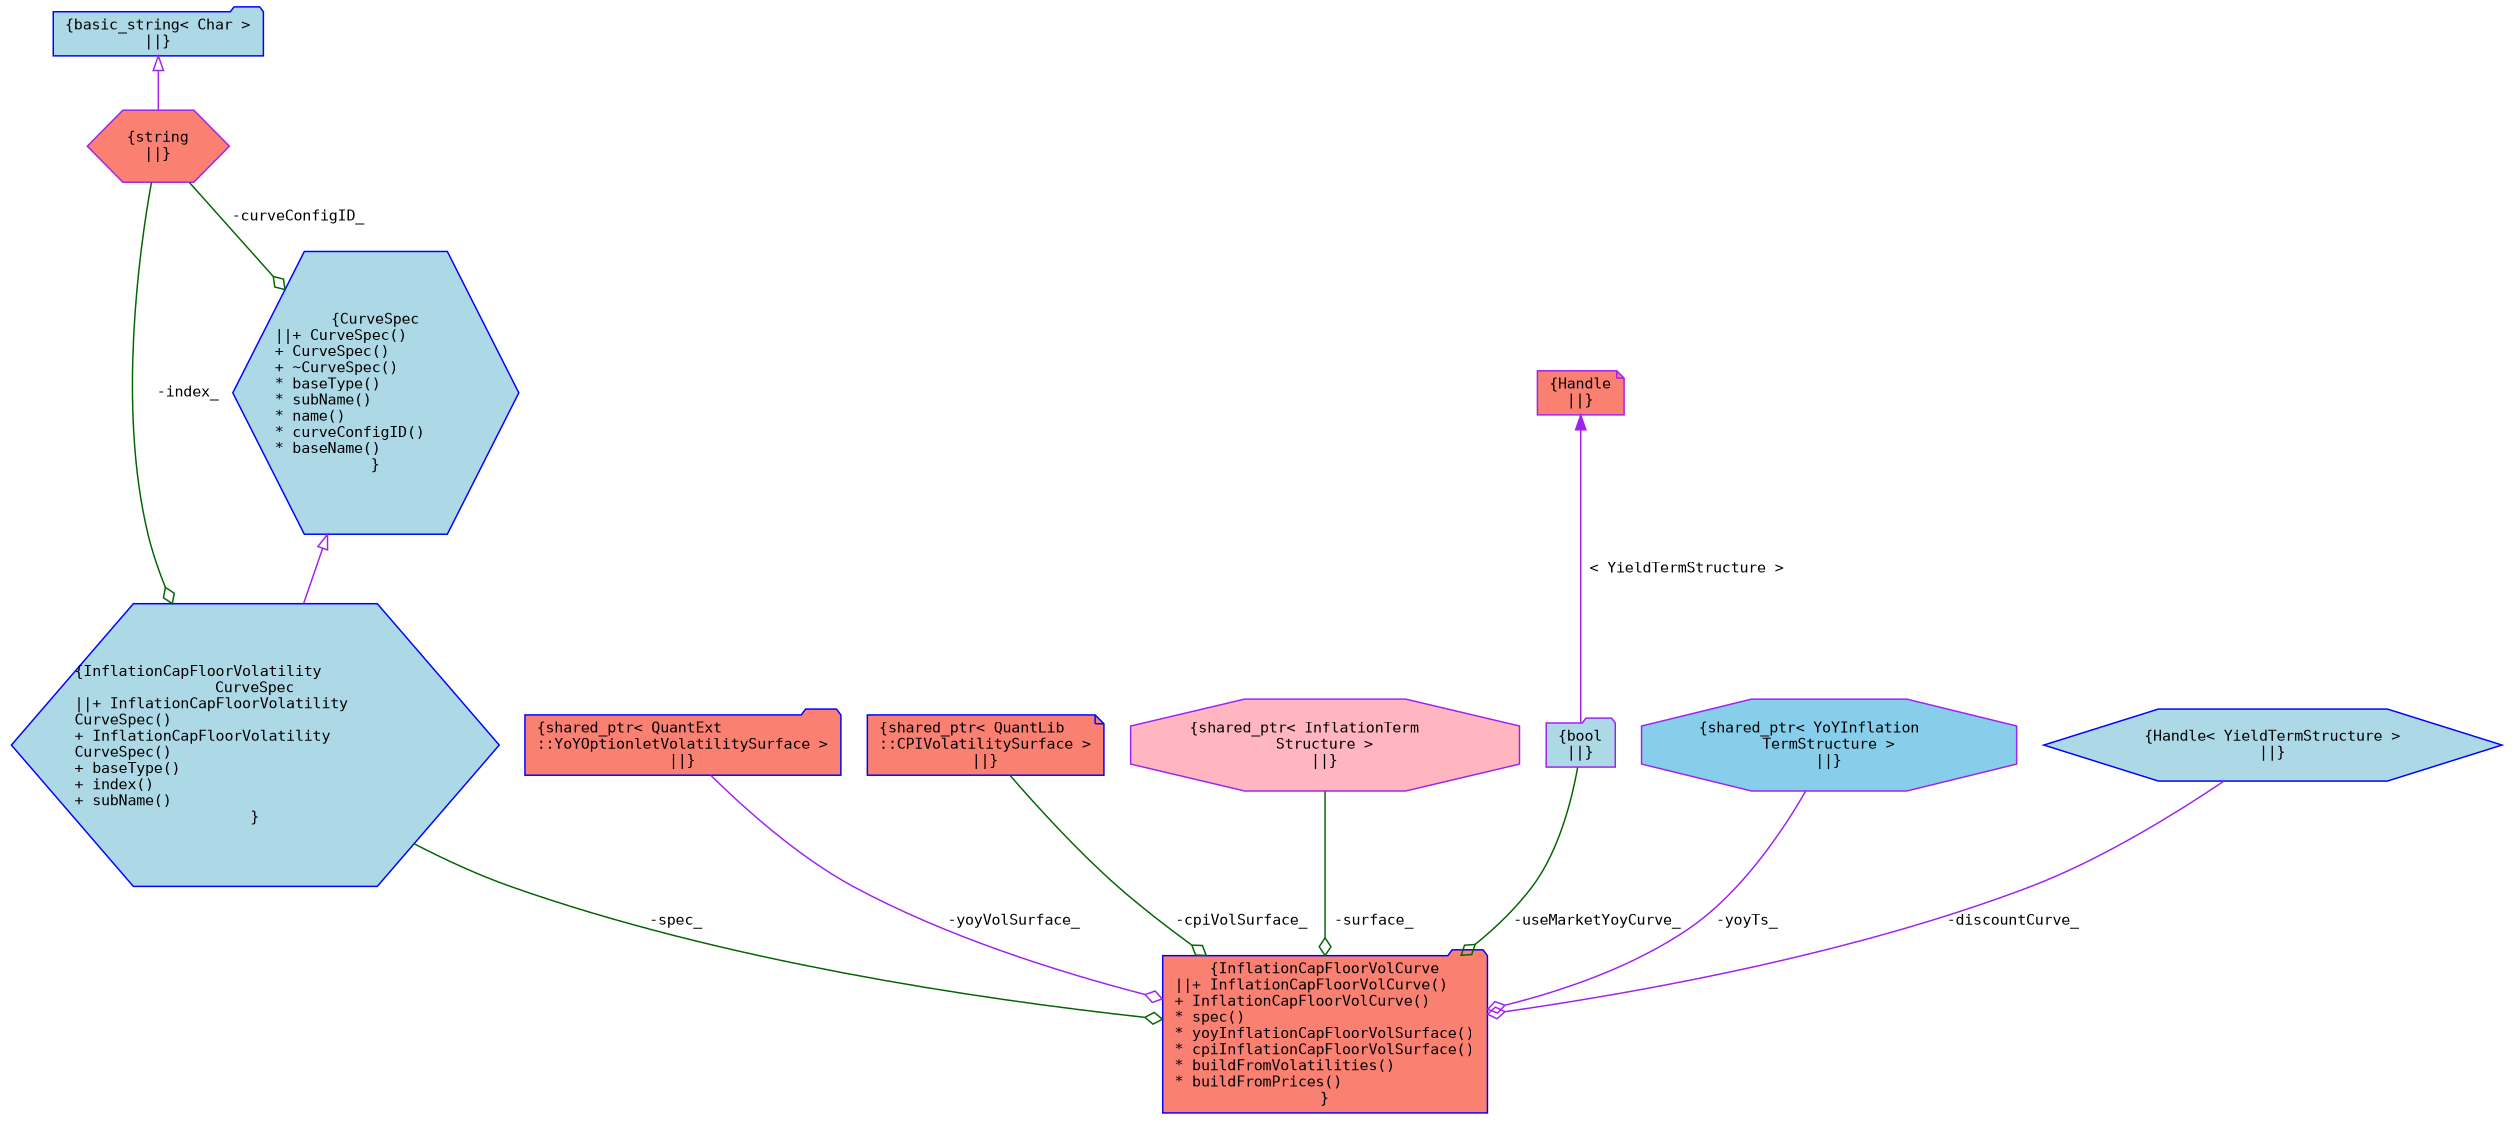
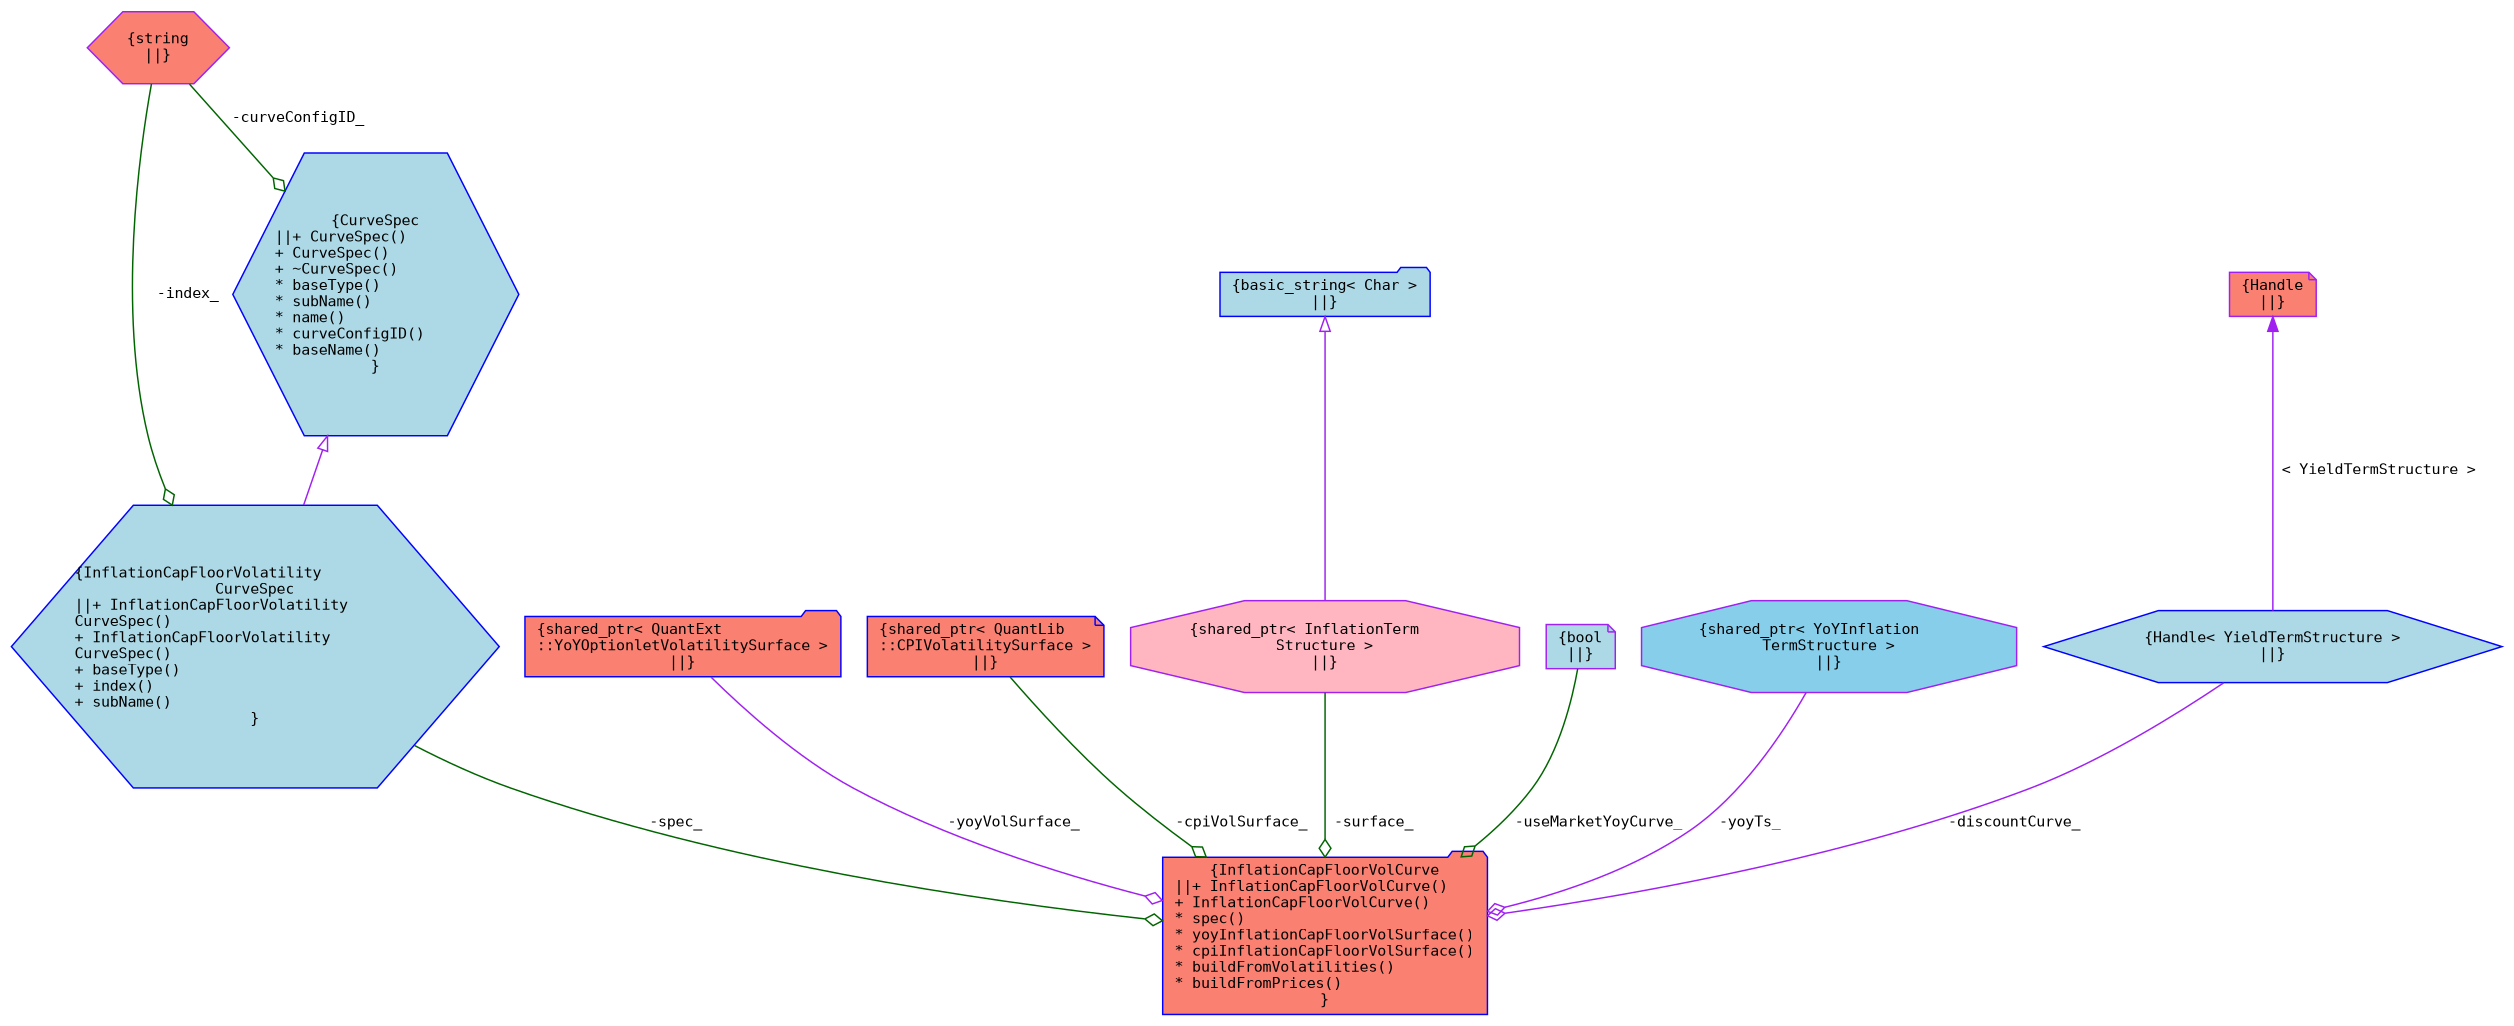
edge "{string ||}" -> "{basic_string< Char > ||}": now "{shared_ptr< InflationTerm Structure > ||}" -> "{basic_string< Char > ||}"
edge "{bool ||}" -> "{Handle ||}": now "{Handle< YieldTermStructure > ||}" -> "{Handle ||}"
node "{bool ||}": shape folder -> note
